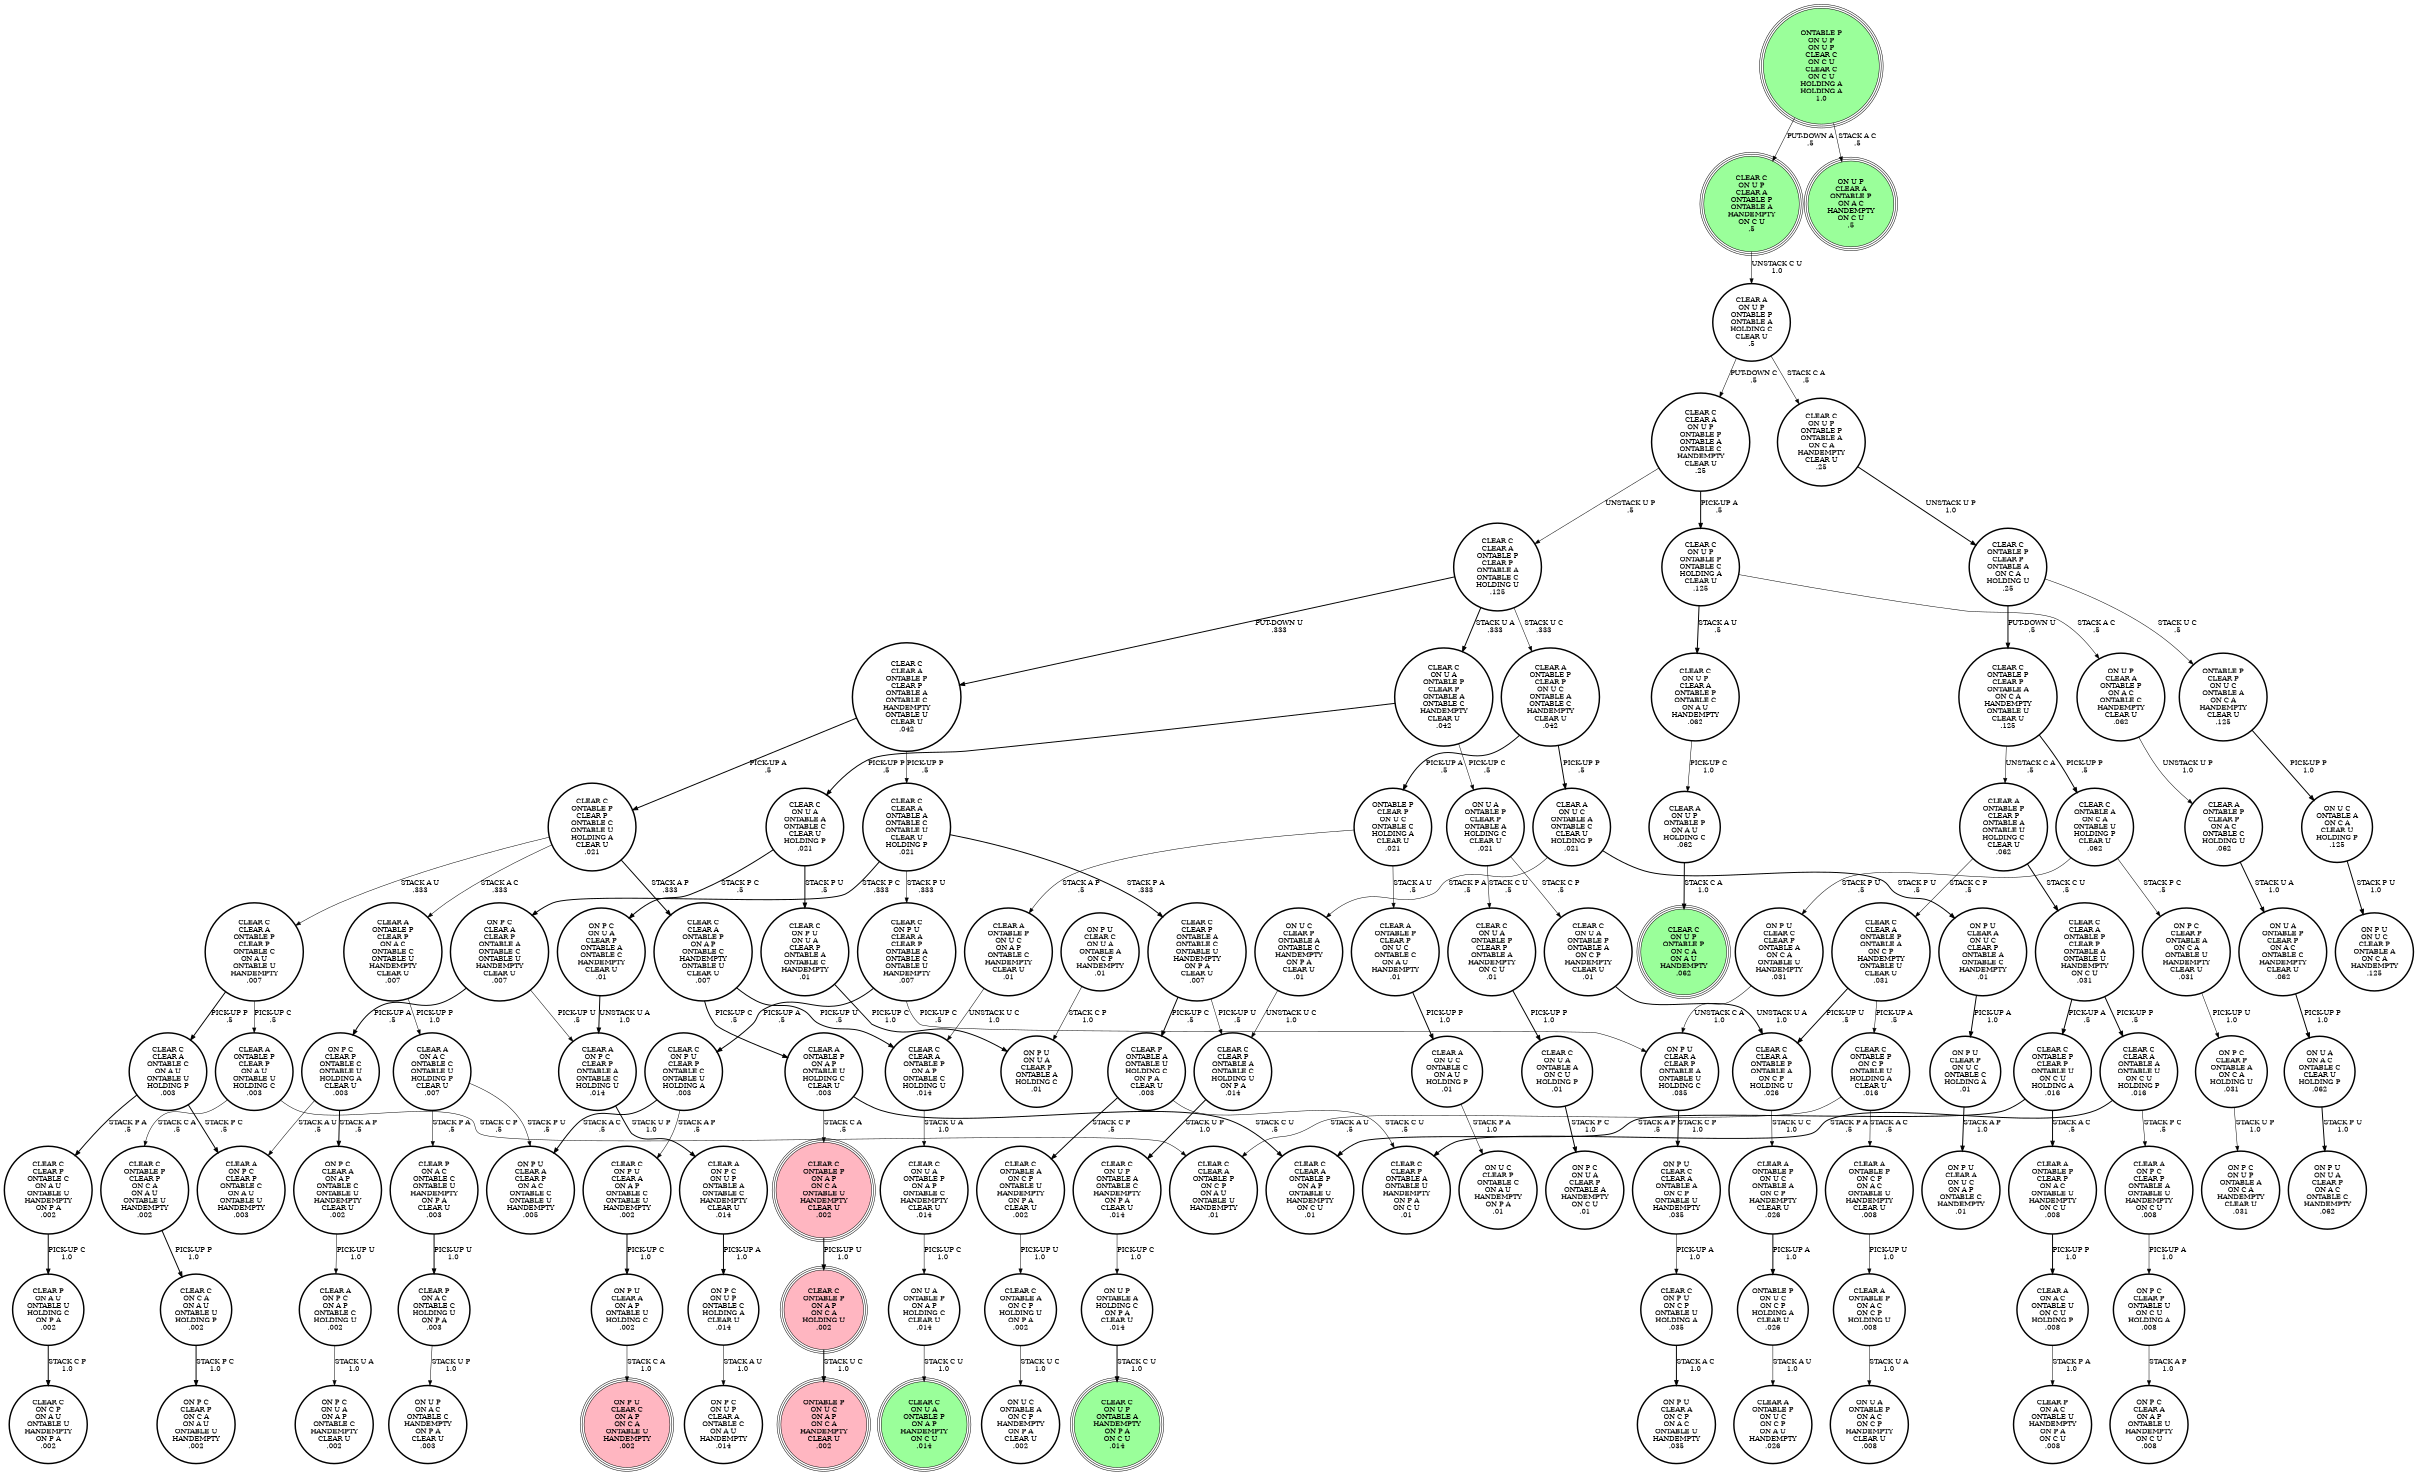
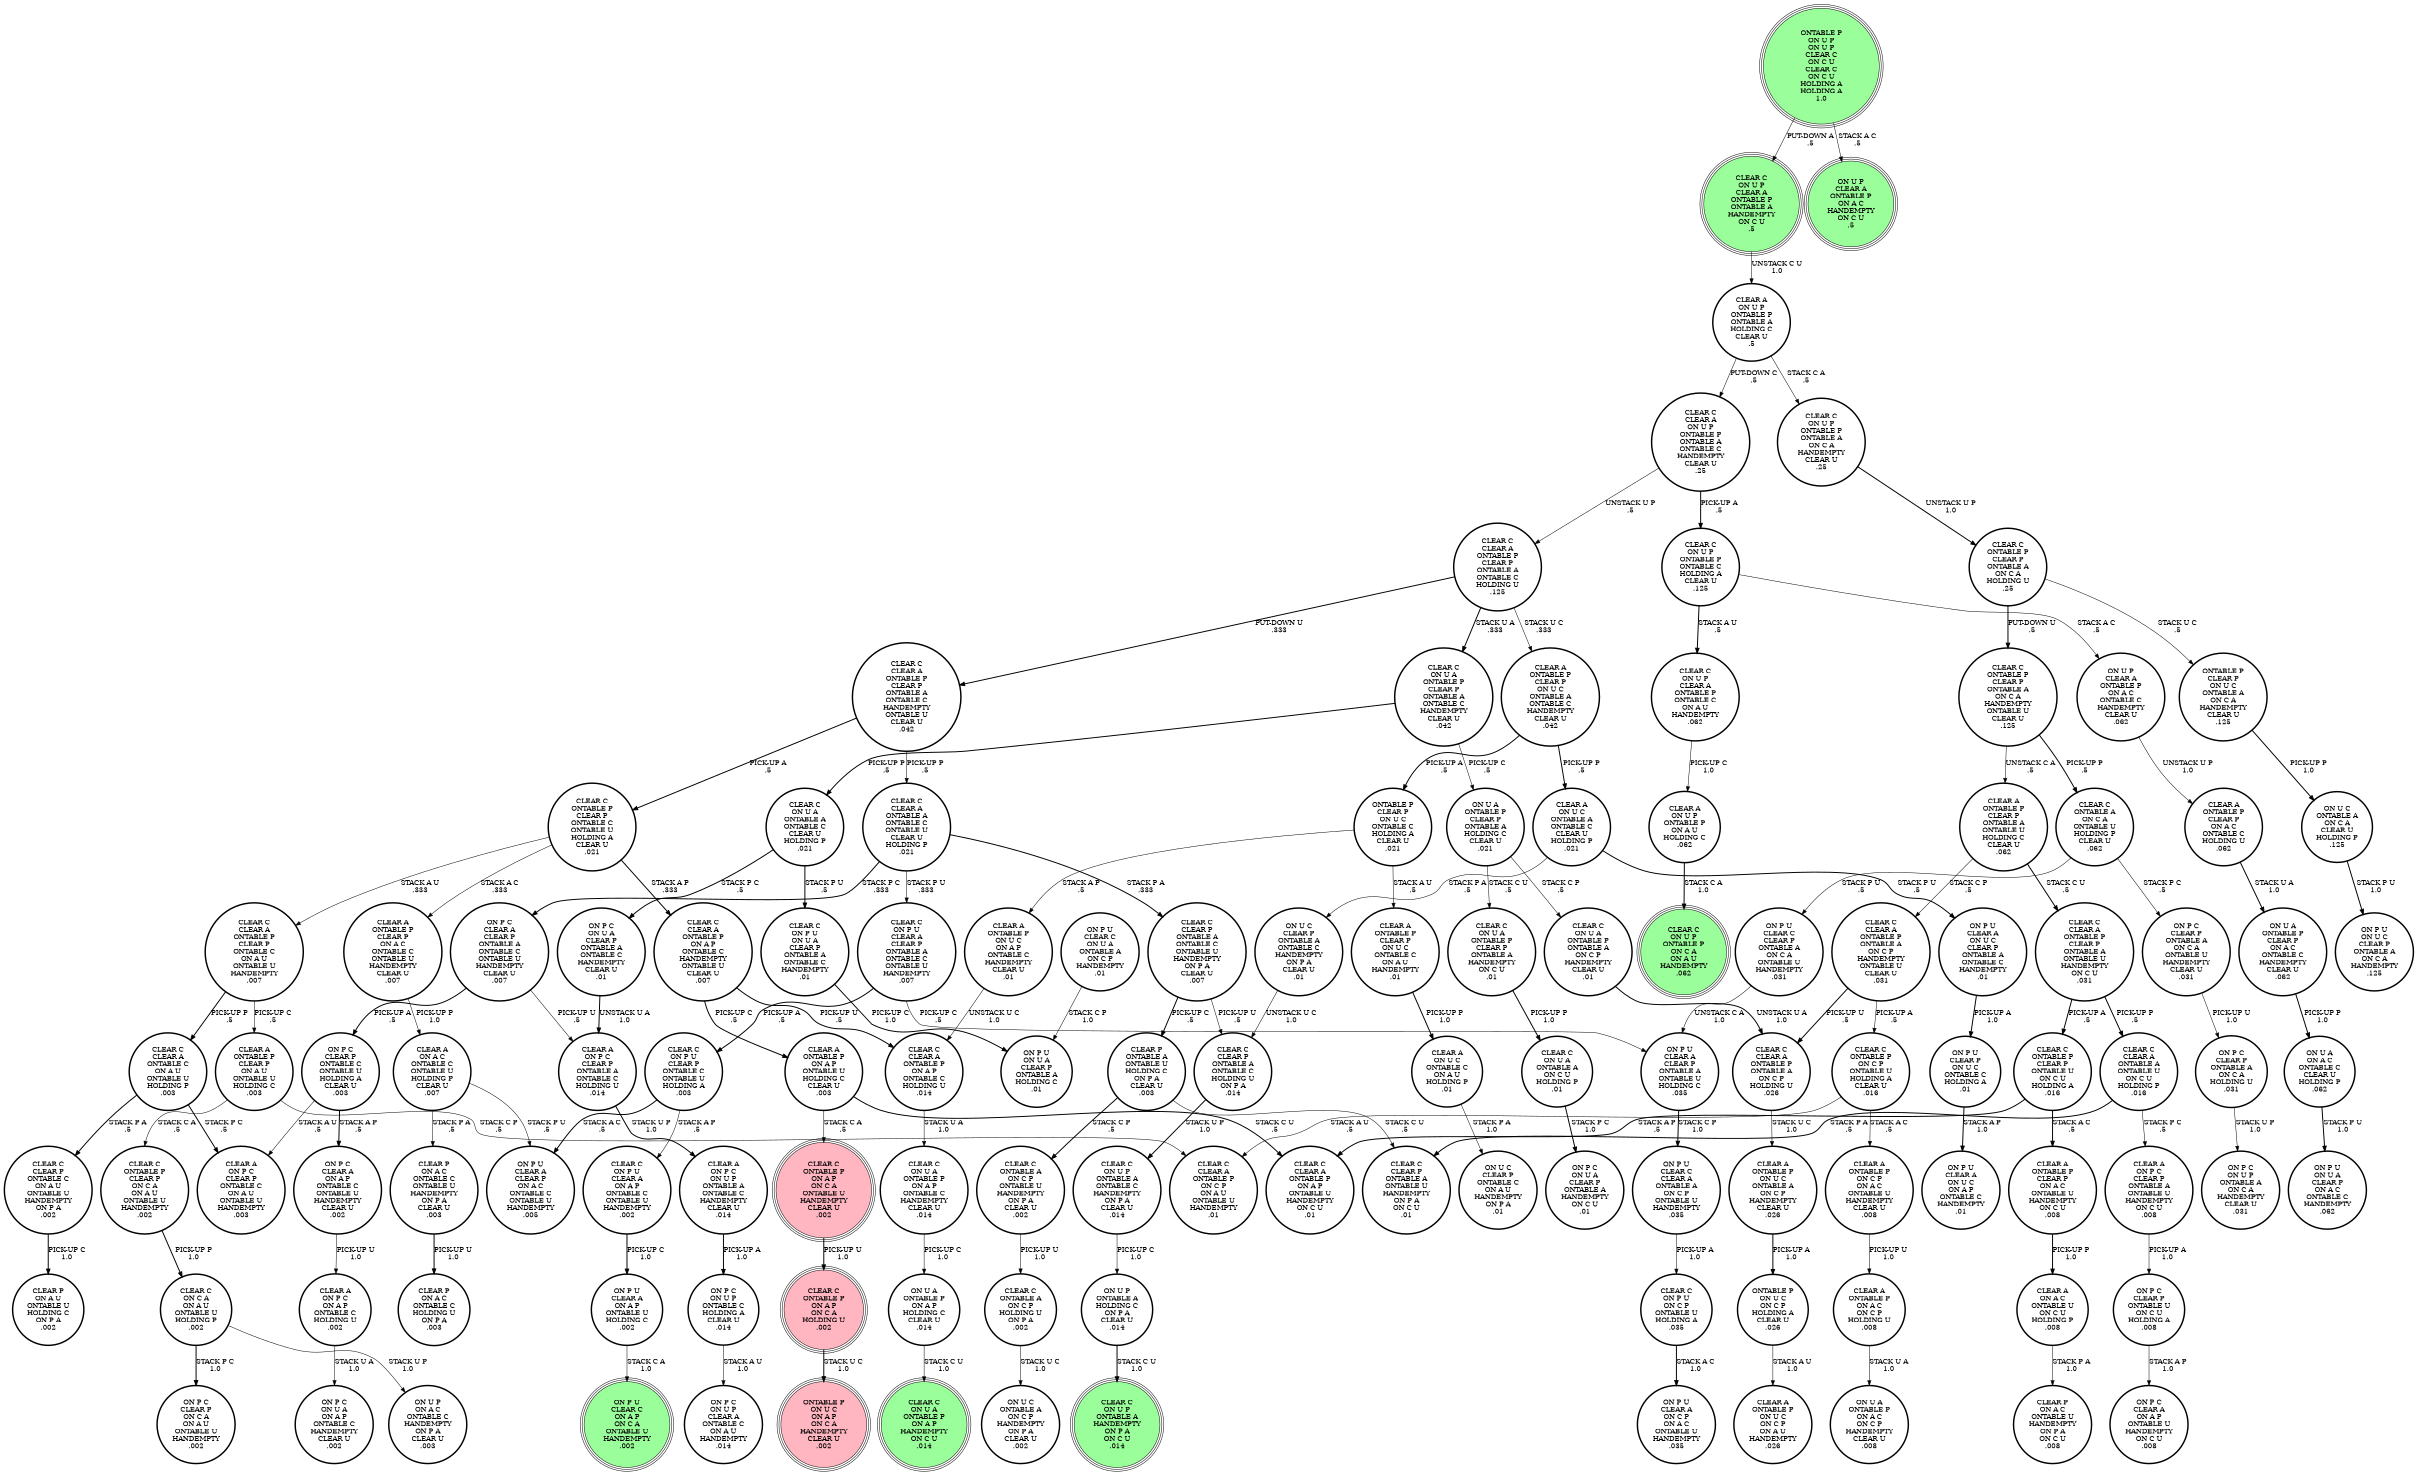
edge "CLEAR P ON A C ONTABLE C HOLDING U ON P A .003" -> "ON U P ON A C ONTABLE C HANDEMPTY ON P A CLEAR U .003": now "CLEAR C ON C A ON A U ONTABLE U HOLDING P .002" -> "ON U P ON A C ONTABLE C HANDEMPTY ON P A CLEAR U .003"
node "CLEAR C ON C P ON A U ONTABLE U HANDEMPTY ON P A .002": removed
node "ON P U CLEAR C ON A P ON C A ONTABLE U HANDEMPTY .002": fillcolor lightpink -> palegreen1
